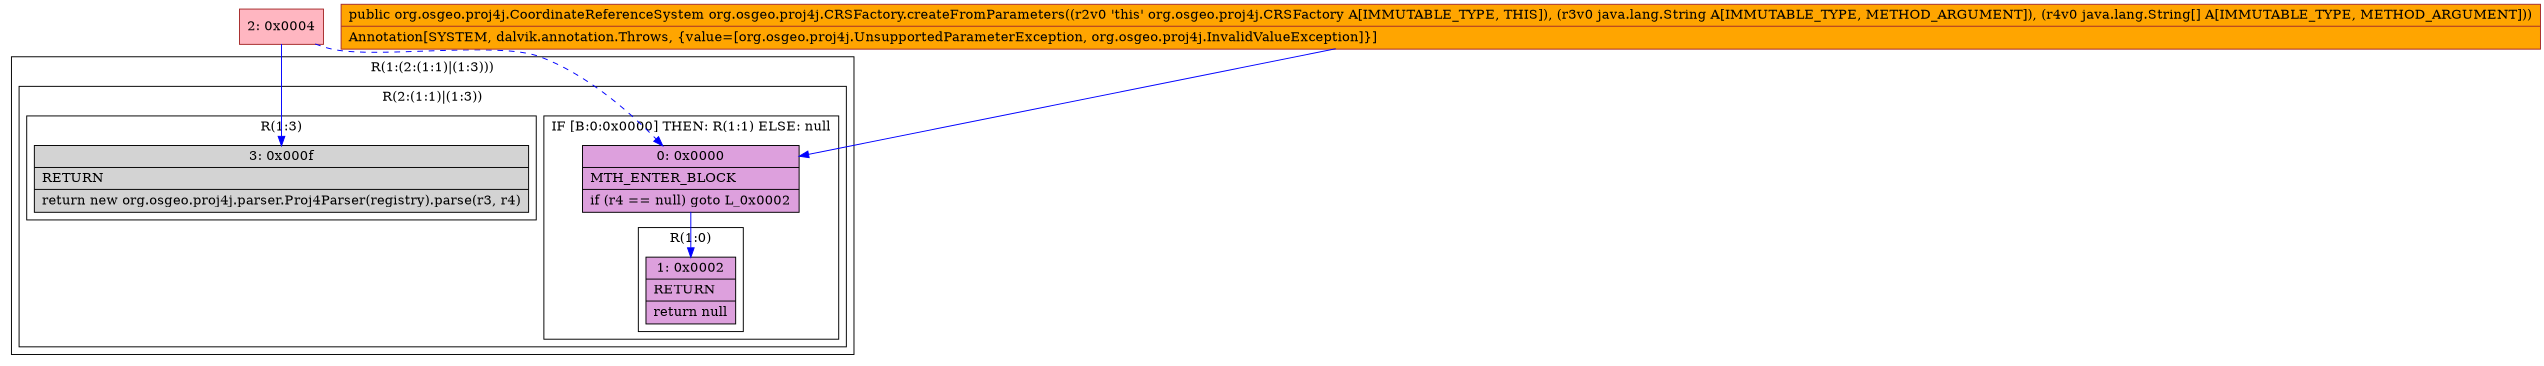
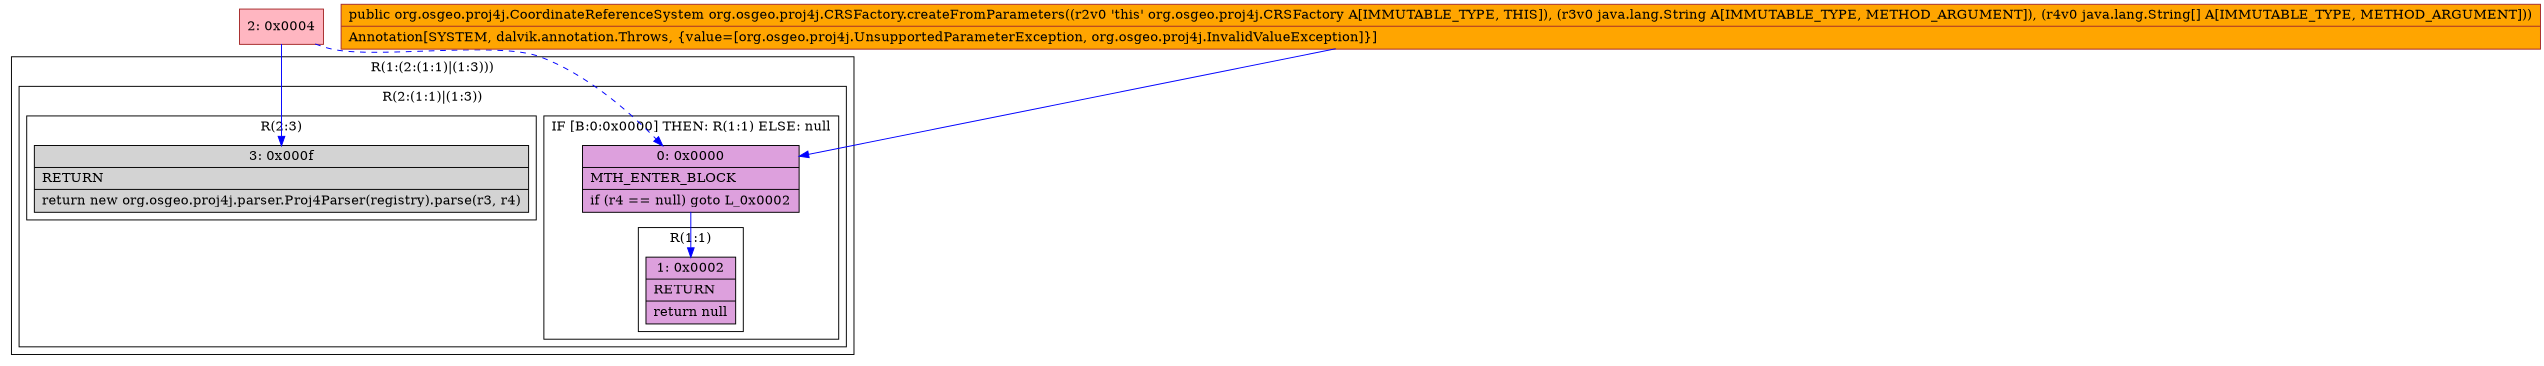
cluster "R(1:3)": label "R(1:3)" -> "R(2:3)"
cluster "R(1:0)": label "R(1:0)" -> "R(1:1)"
